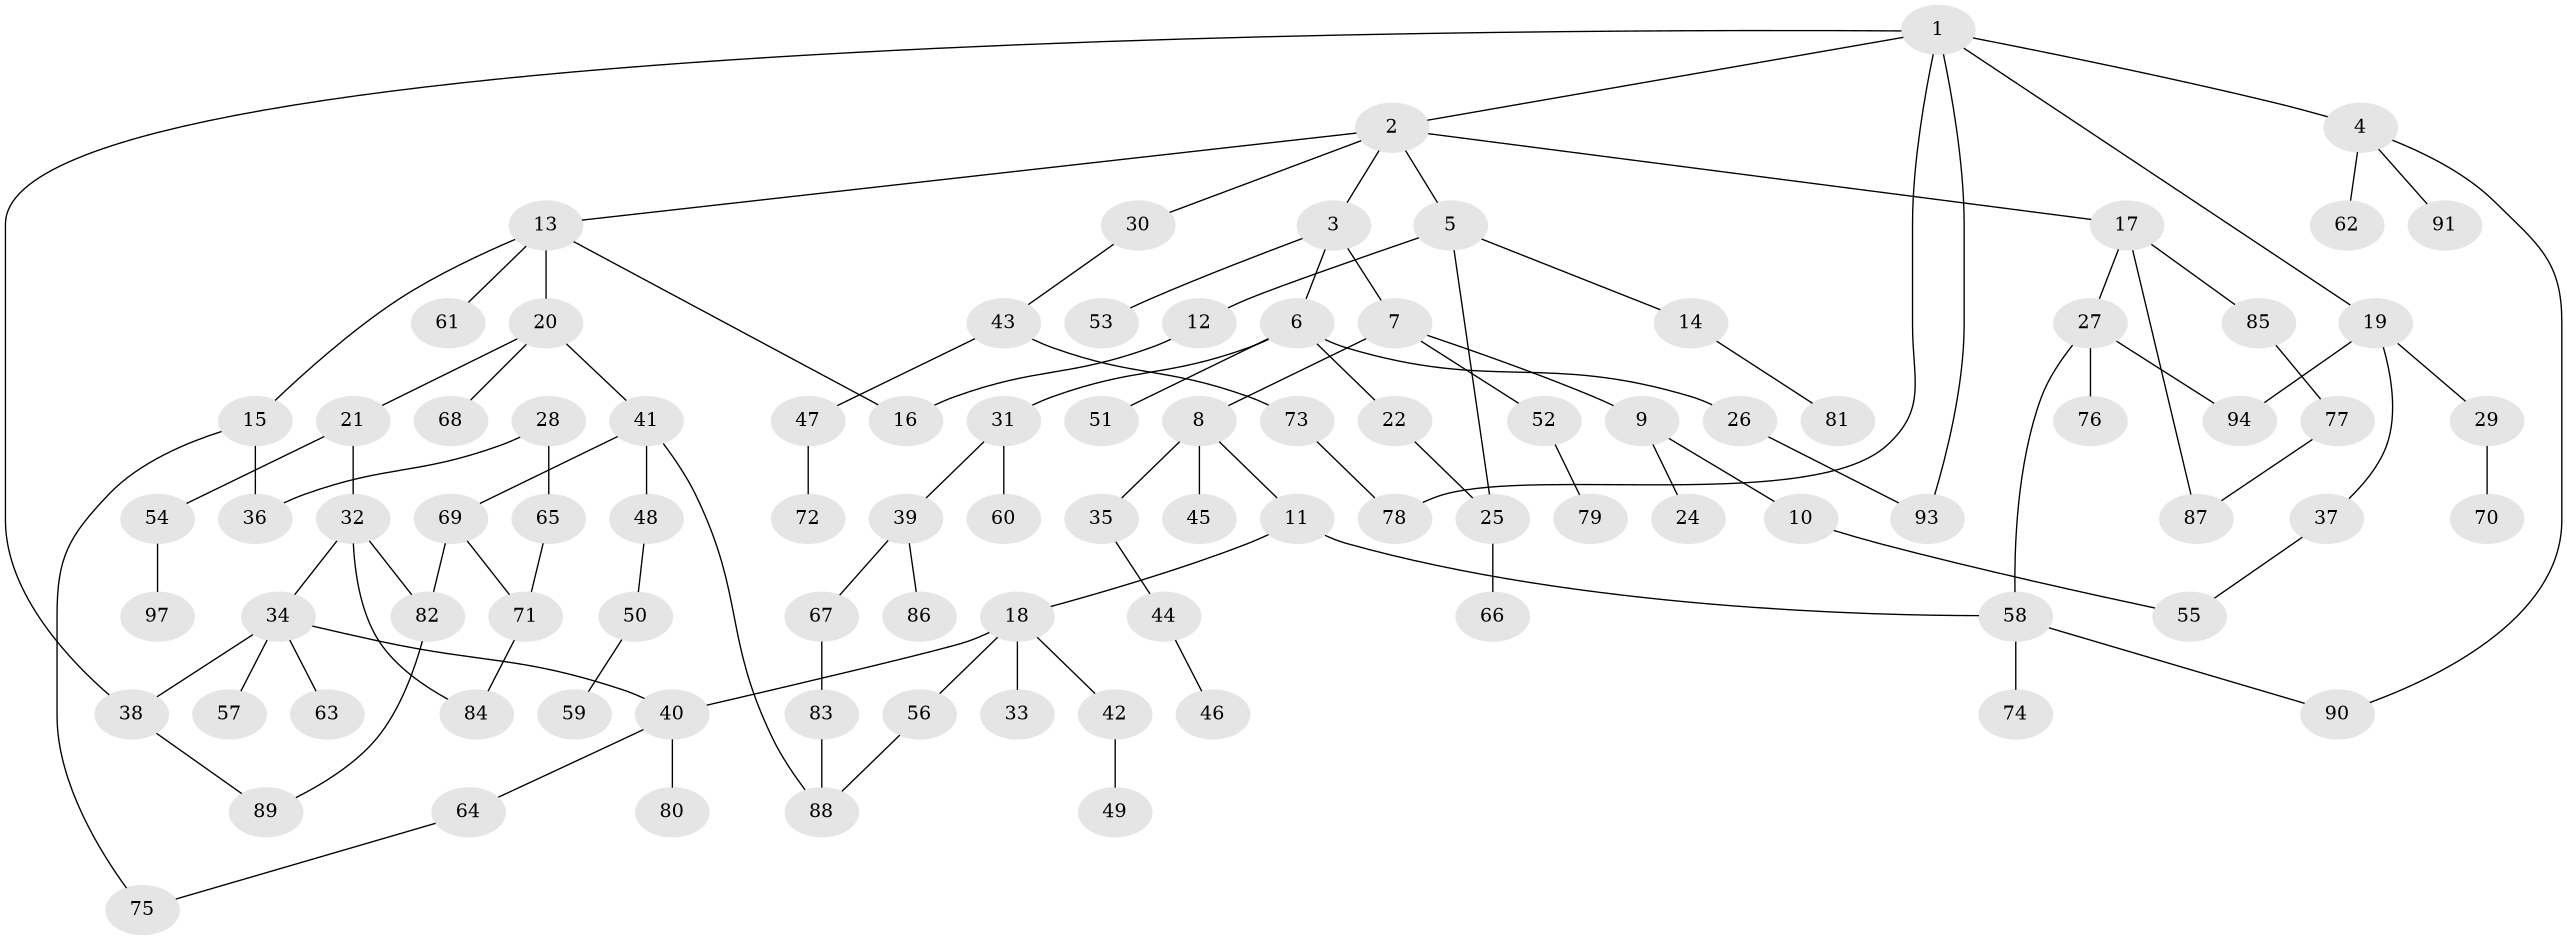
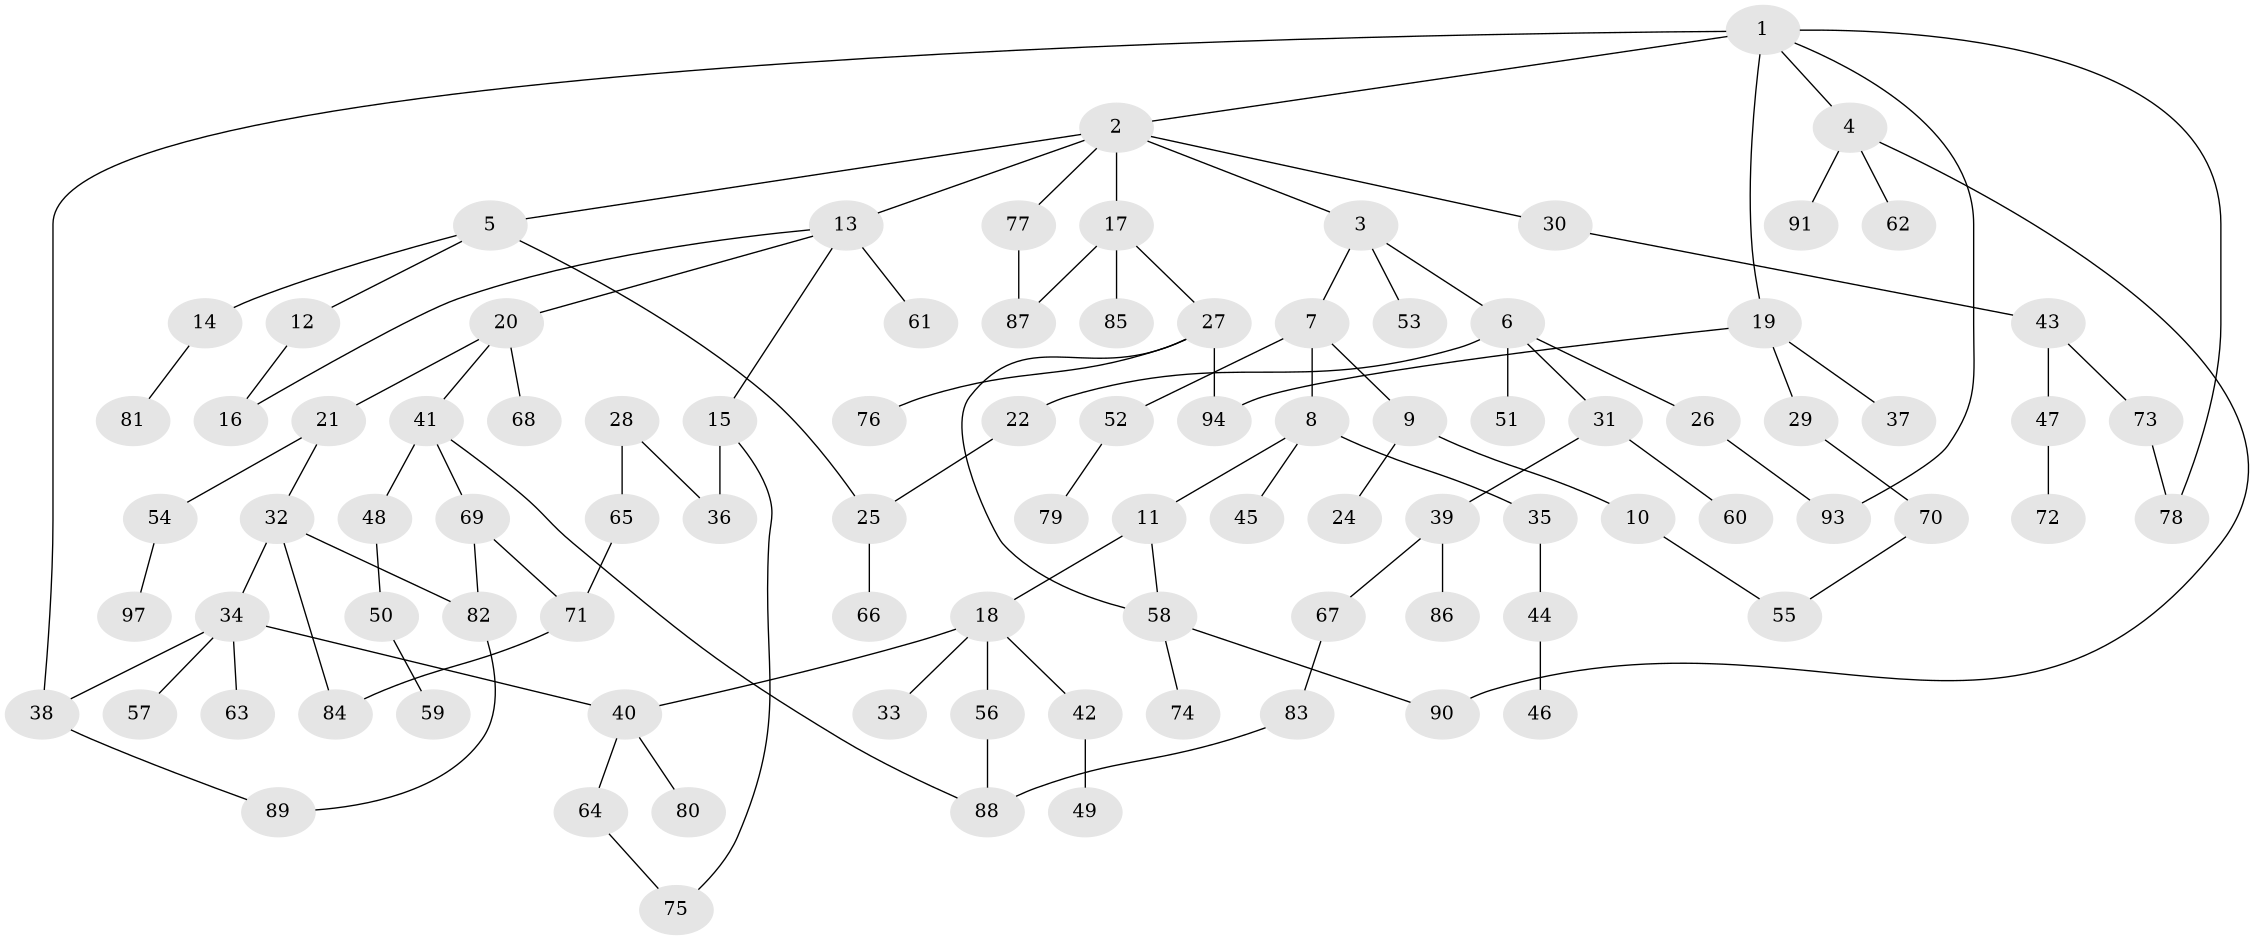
edge "85" -- "77": now "2" -- "77"
edge "37" -- "55": now "70" -- "55"
